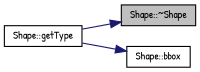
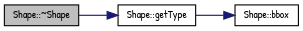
edge "Shape::getType" -> "Shape::~Shape": reversed
